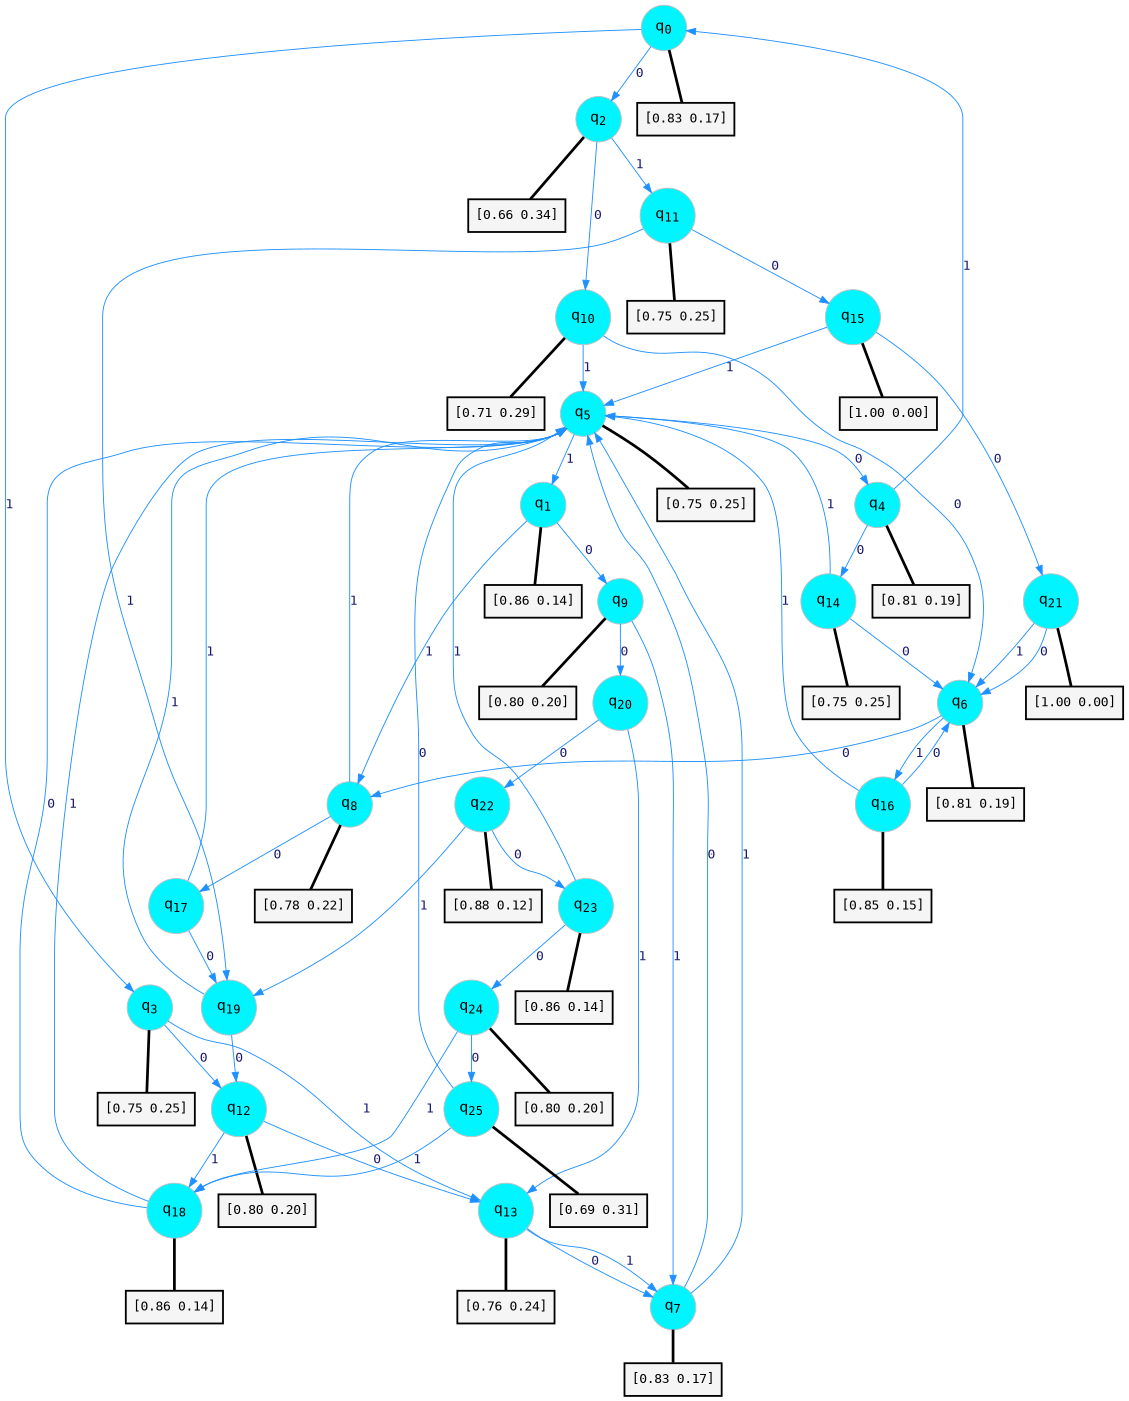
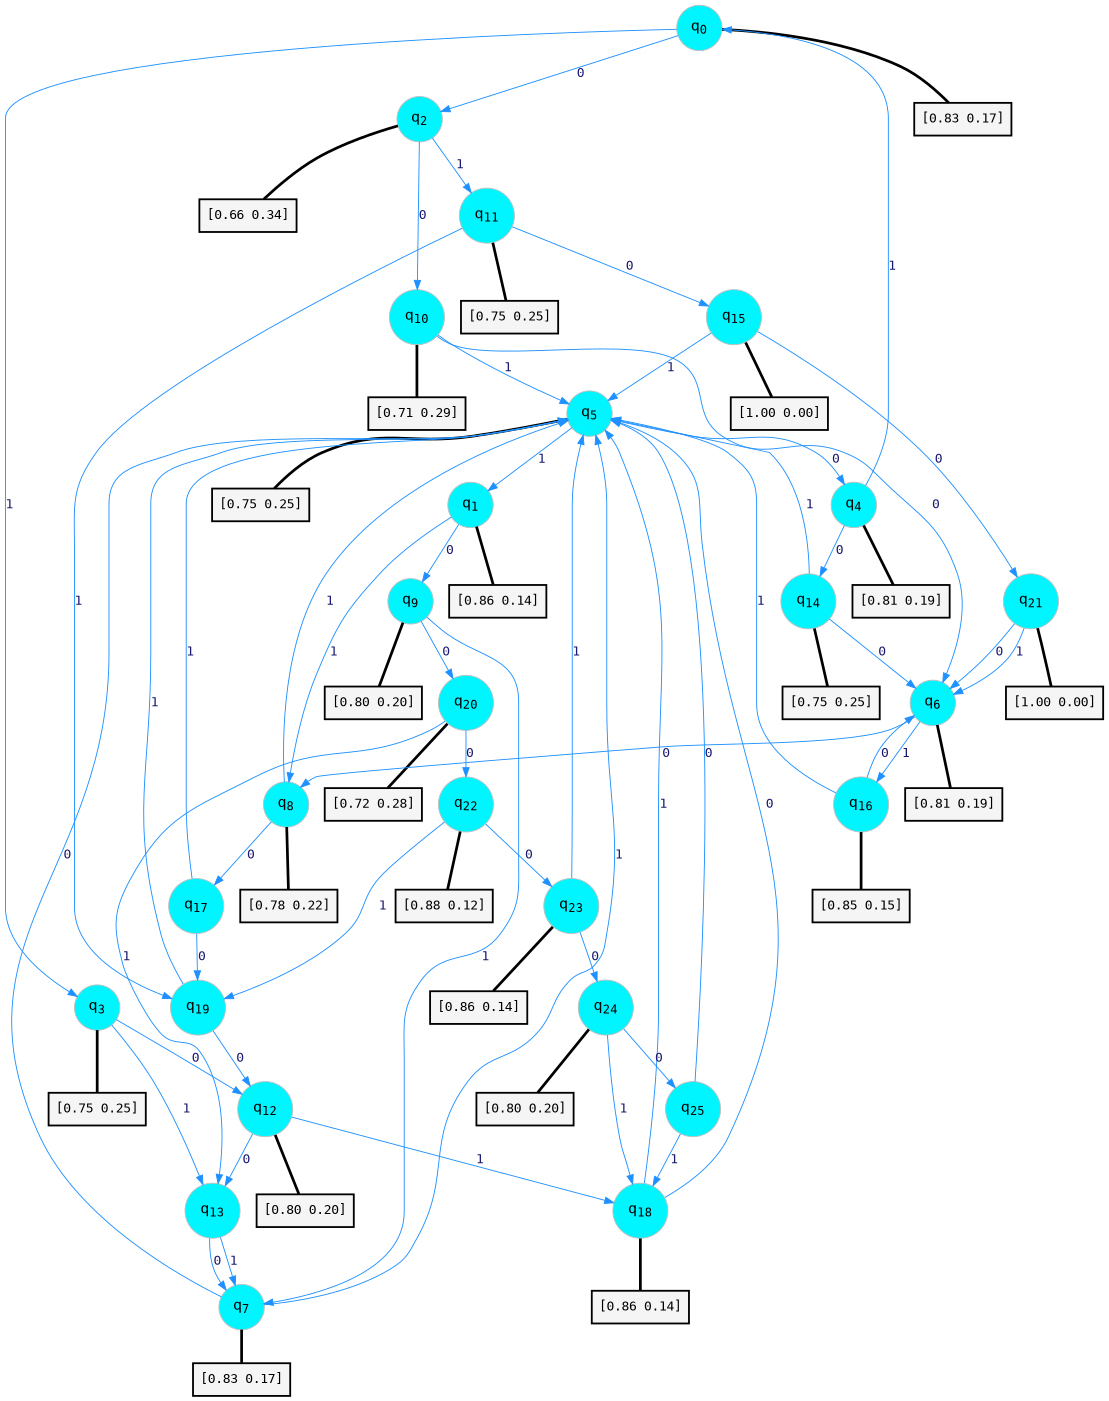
node "[0.72 0.28]": added
node "[0.69 0.31]": removed
node "[0.76 0.24]": removed
